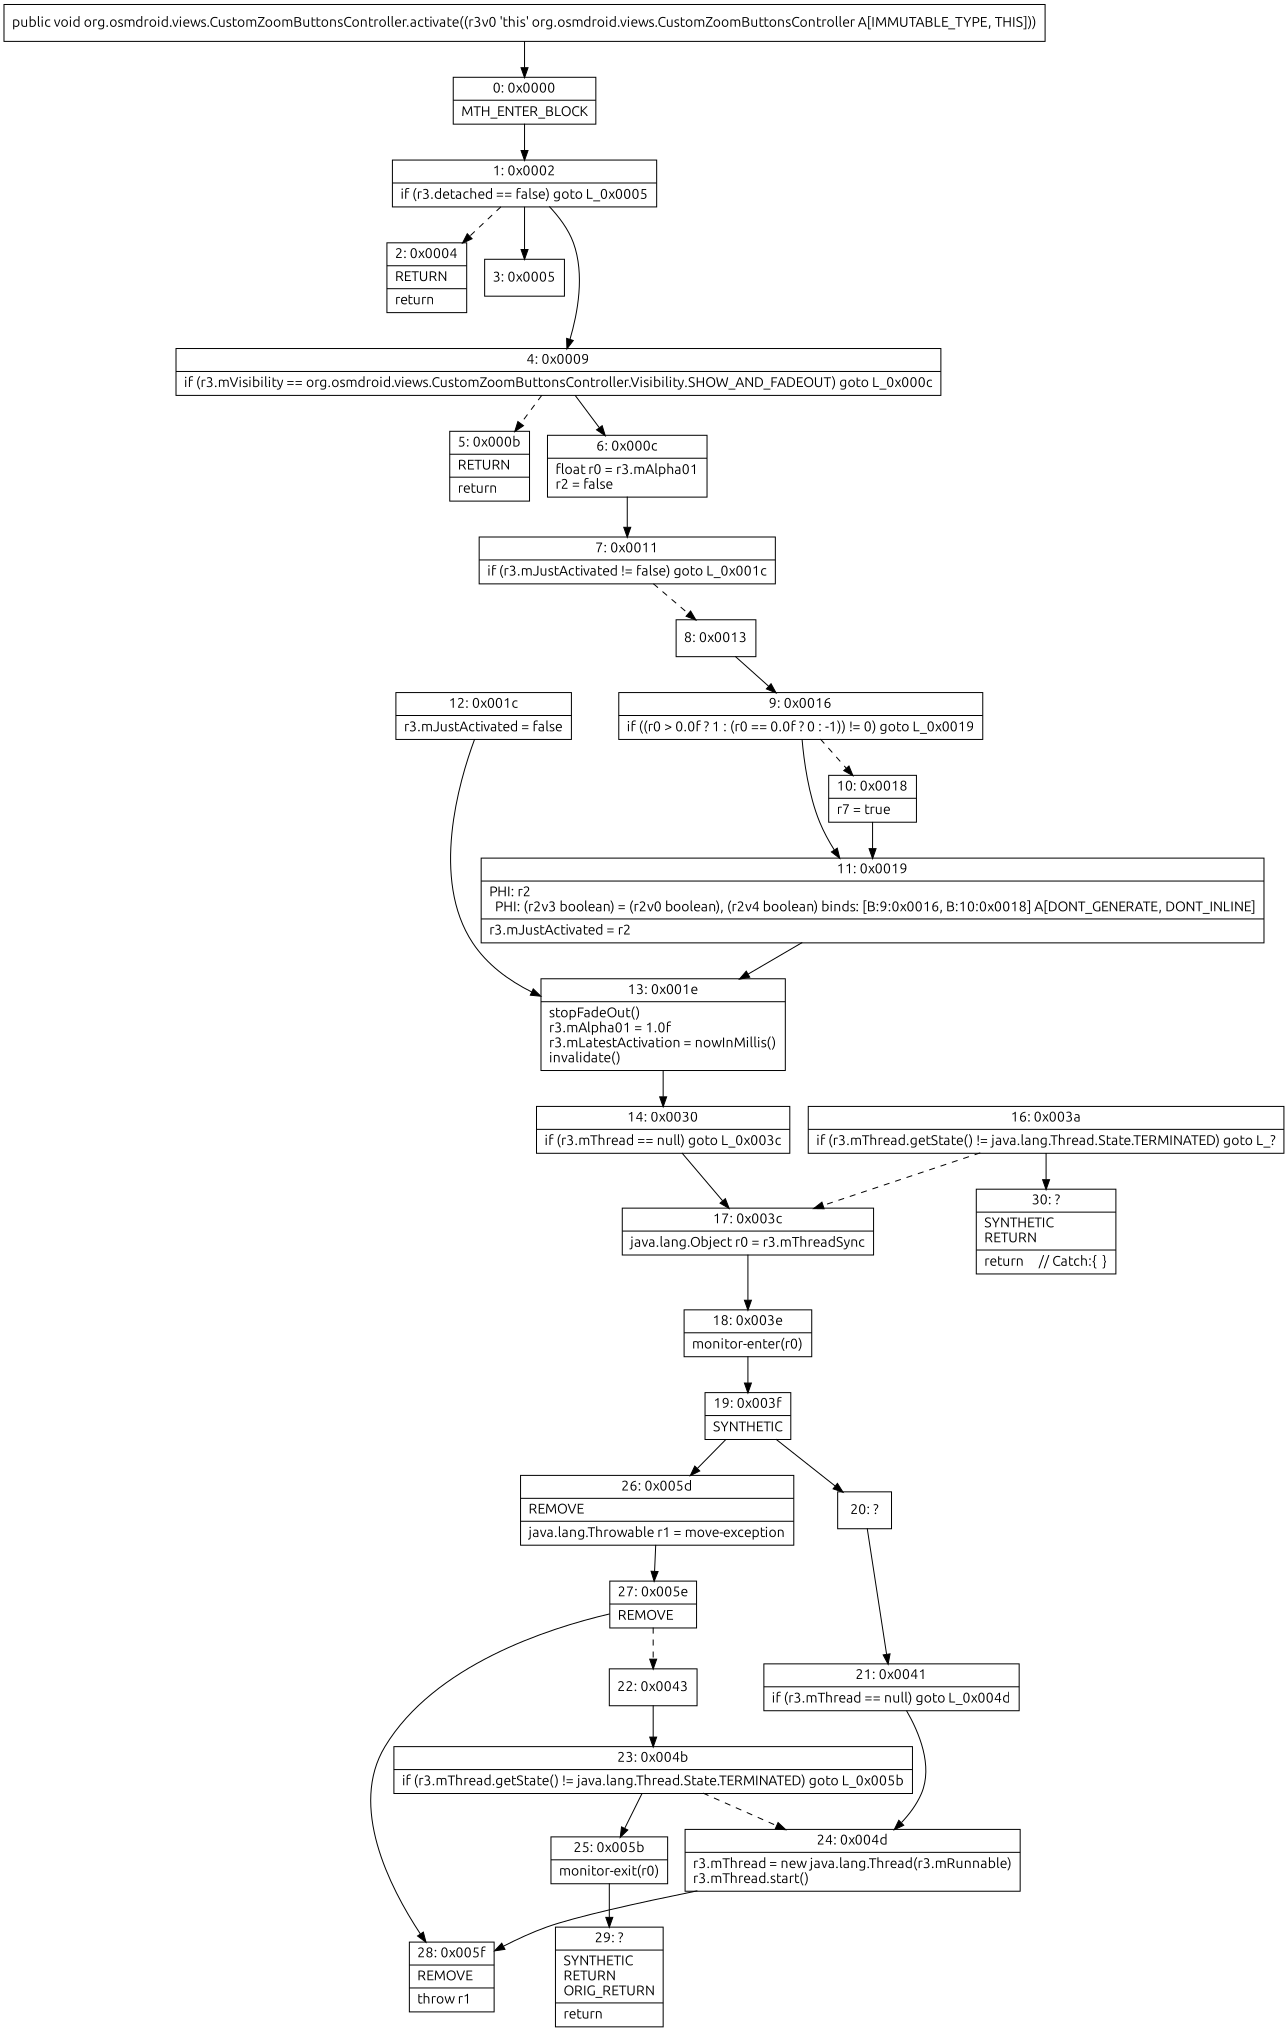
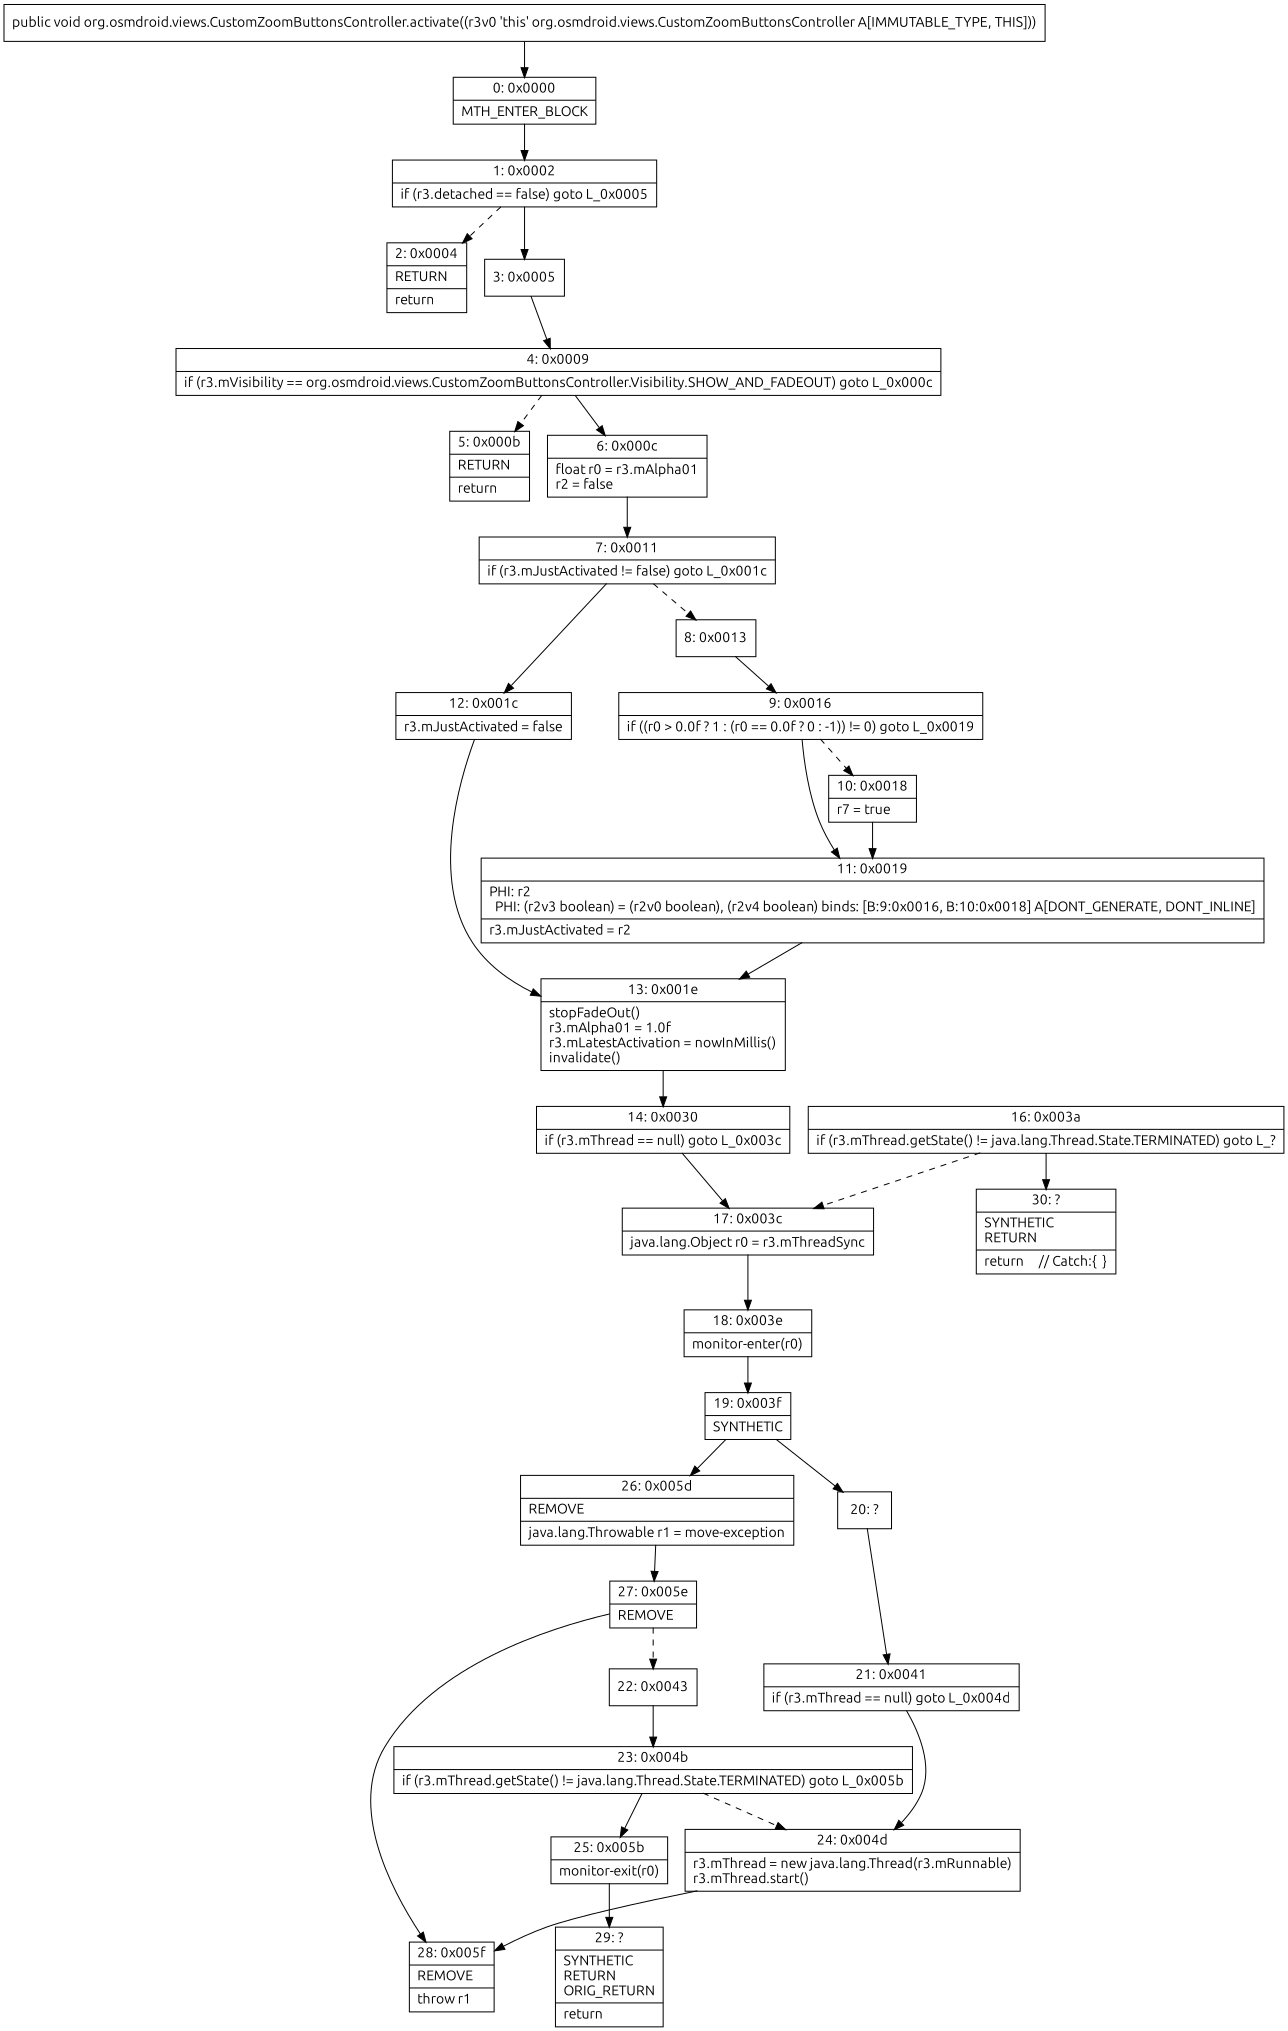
edge "1: 0x0002" -> "4: 0x0009": now "3: 0x0005" -> "4: 0x0009"
edge "7: 0x0011" -> "12: 0x001c": added
